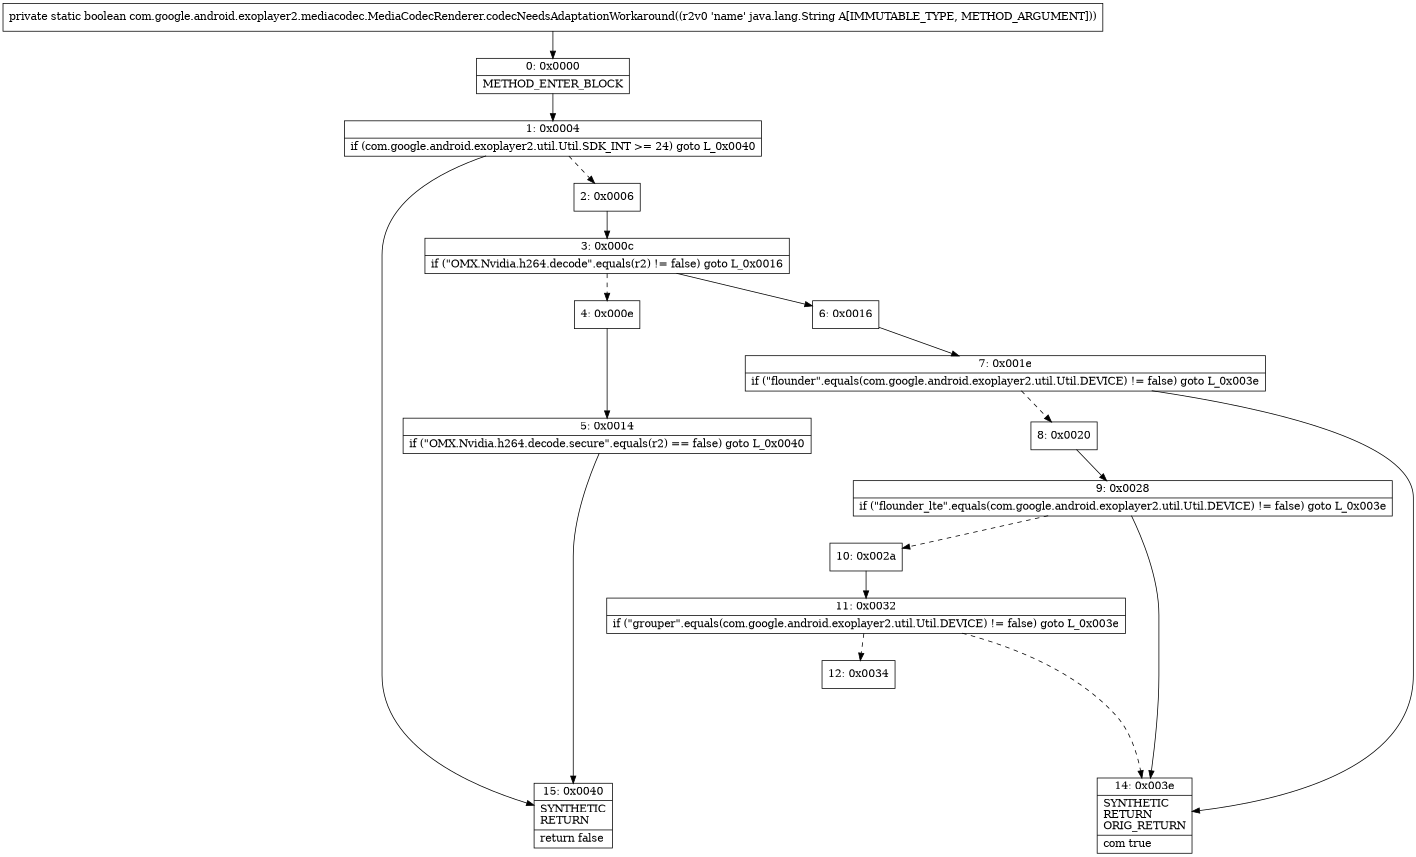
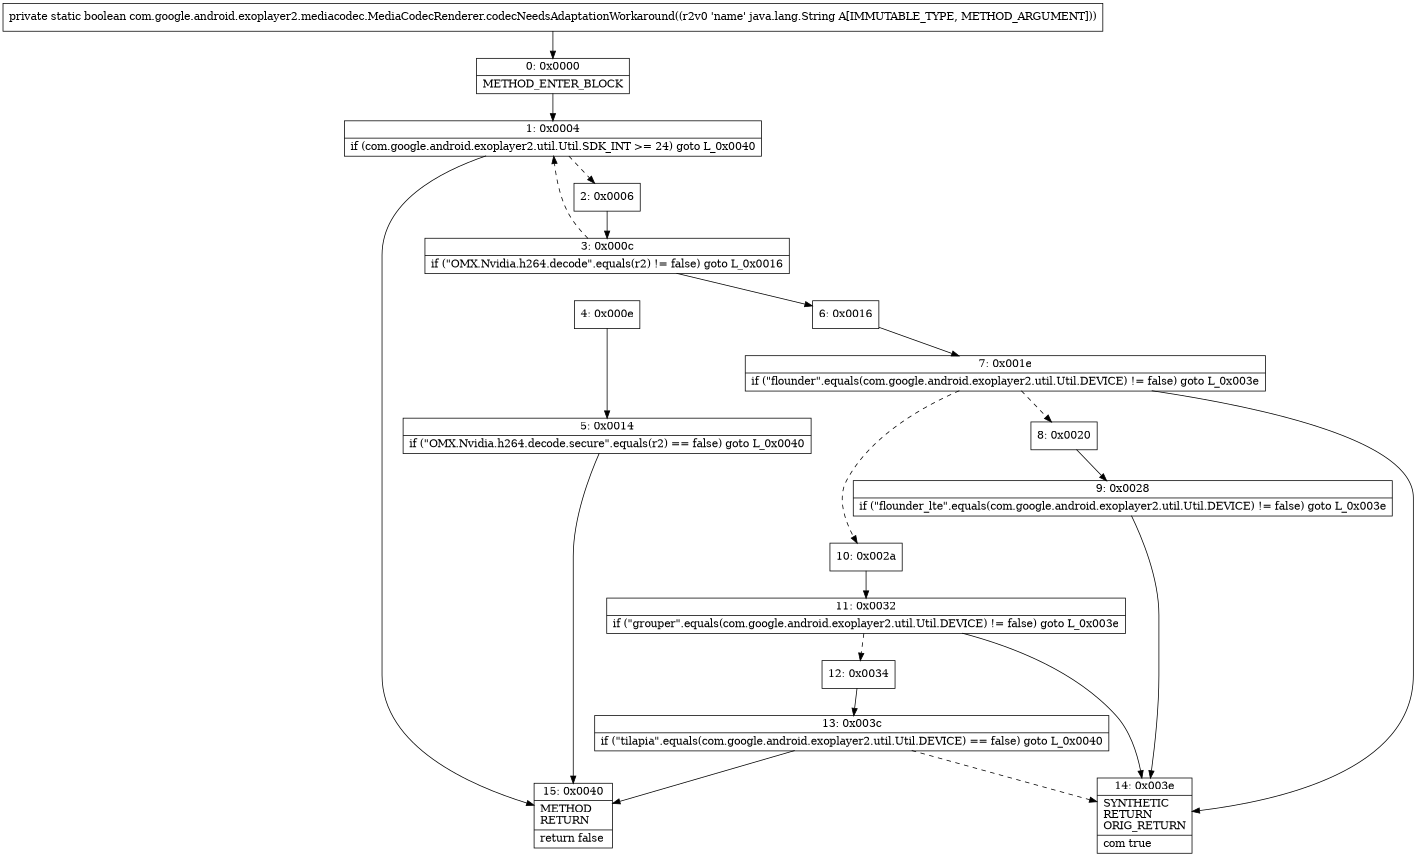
edge "3: 0x000c" -> "4: 0x000e": now "3: 0x000c" -> "1: 0x0004"
edge "9: 0x0028" -> "10: 0x002a": now "7: 0x001e" -> "10: 0x002a"
edge "11: 0x0032" -> "14: 0x003e": style dashed -> solid
node "13: 0x003c": added
node "15: 0x0040": text "SYNTHETIC" -> "METHOD"
